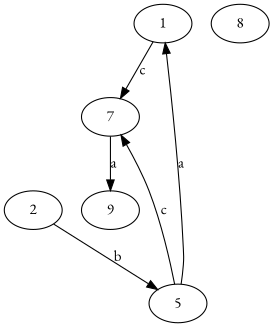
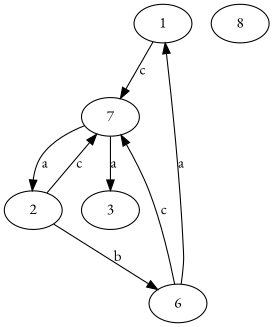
edge "7" -> "2": added, label "a"
edge "2" -> "7": added, label "c"
node "9": label "9" -> "3"
node "5": label "5" -> "6"
